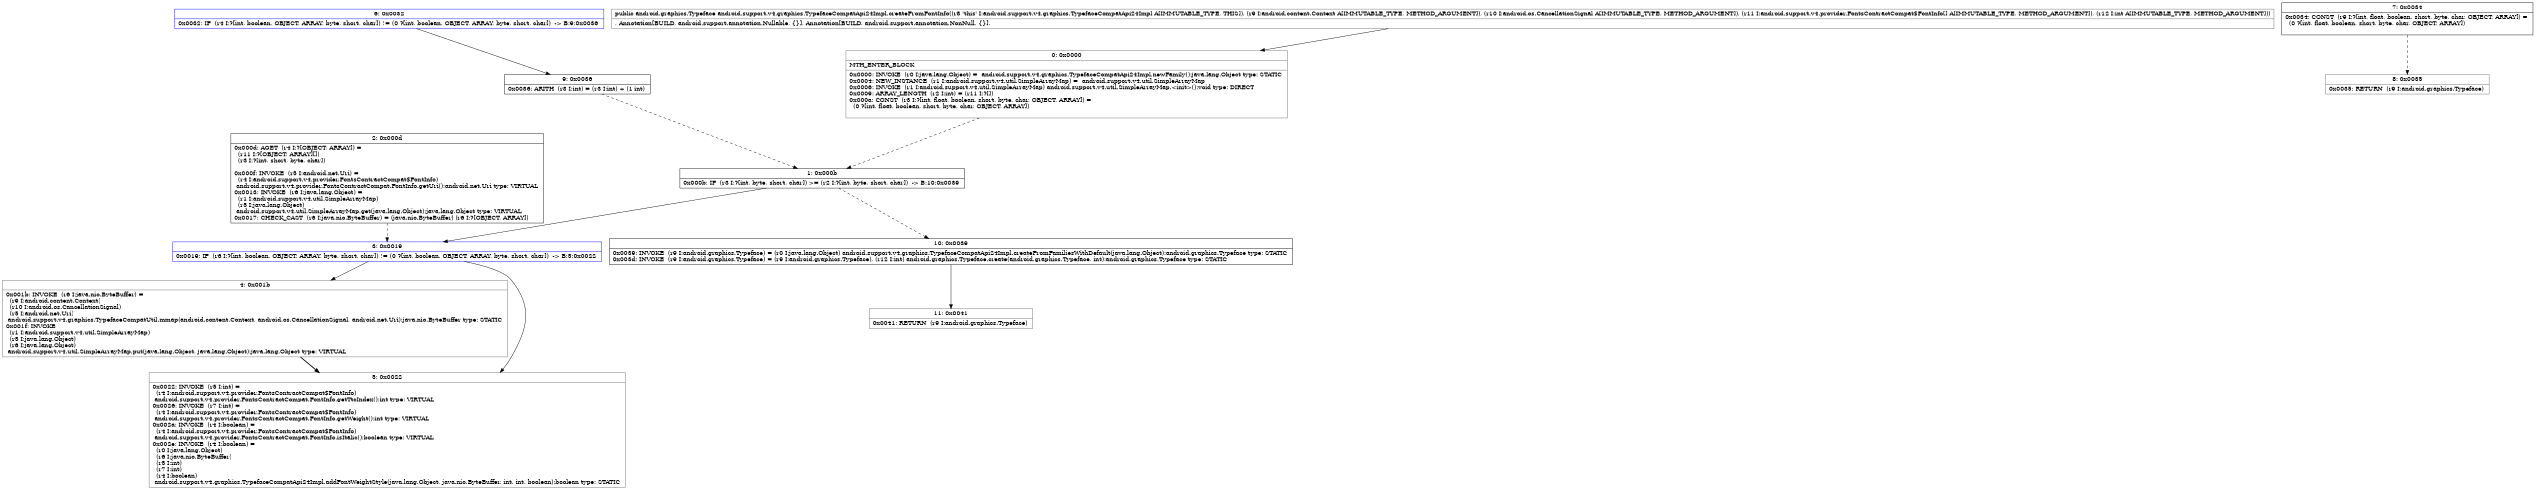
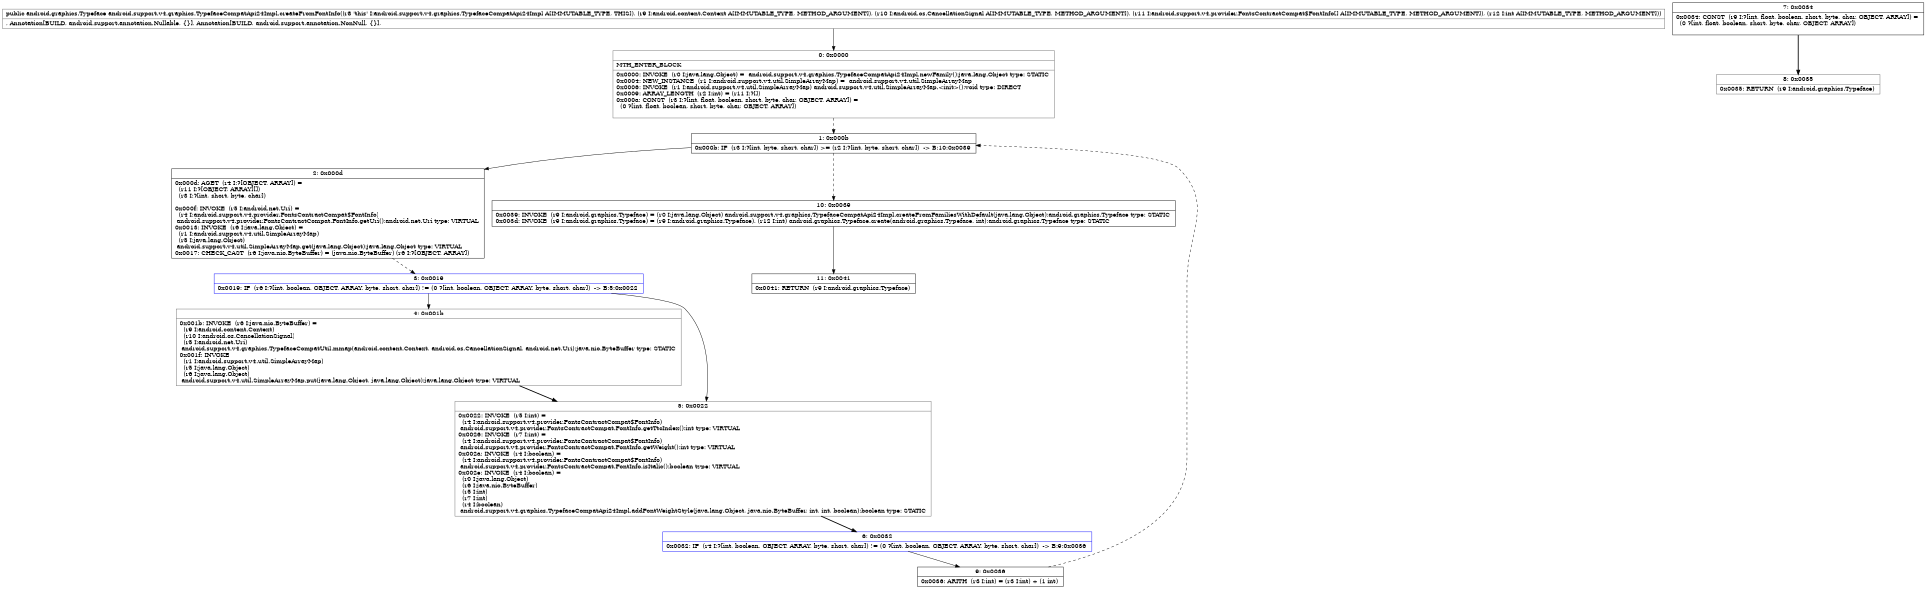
edge "7: 0x0034" -> "8: 0x0035": style dashed -> bold
edge "1: 0x000b" -> "3: 0x0019": now "1: 0x000b" -> "2: 0x000d"
node "11: 0x0041": color gray40 -> black
edge "5: 0x0022" -> "6: 0x0032": added
